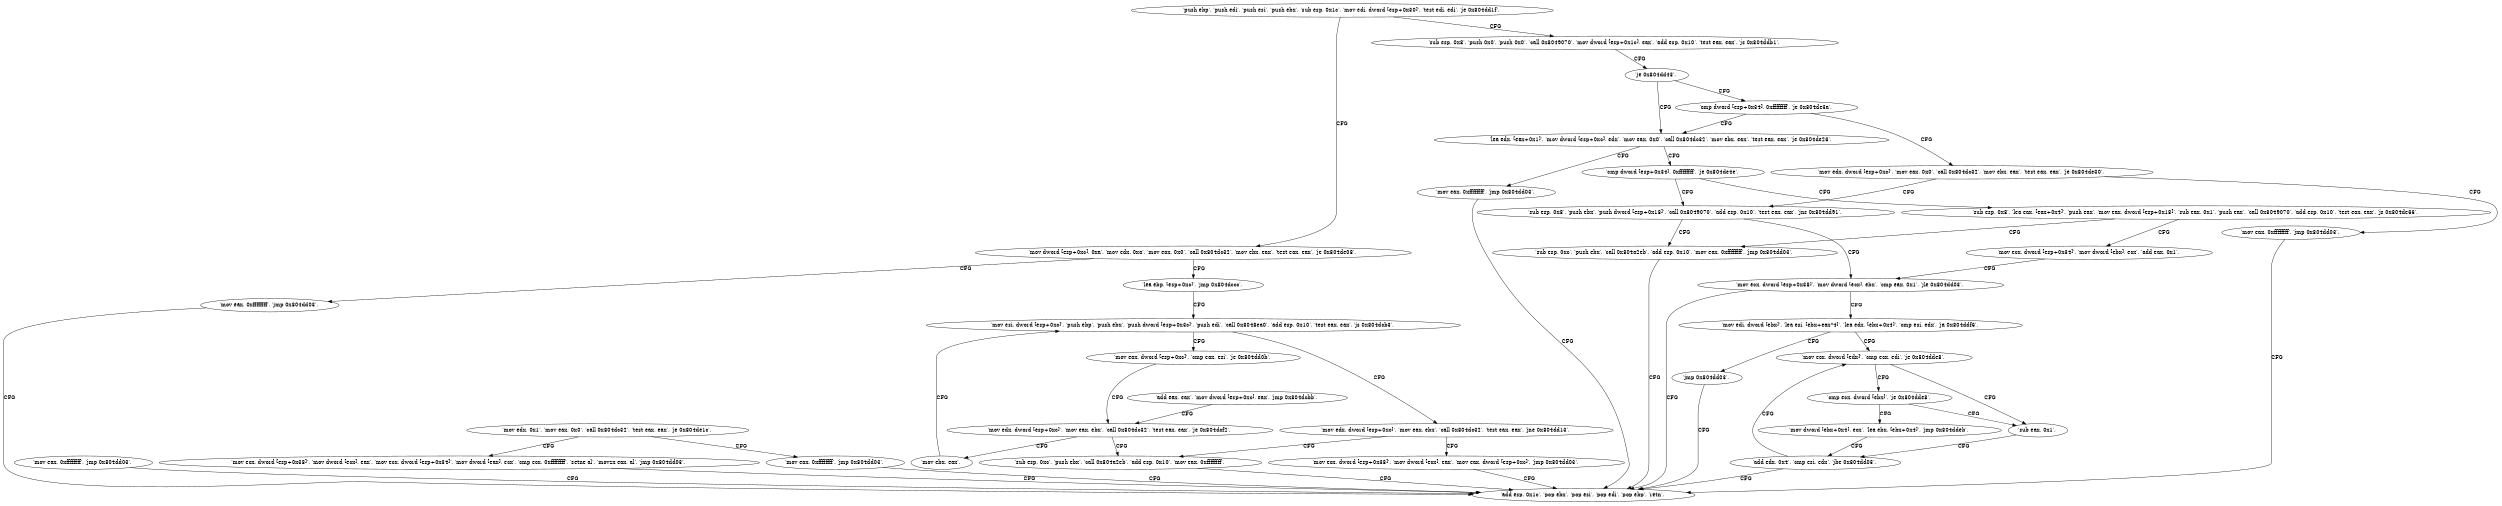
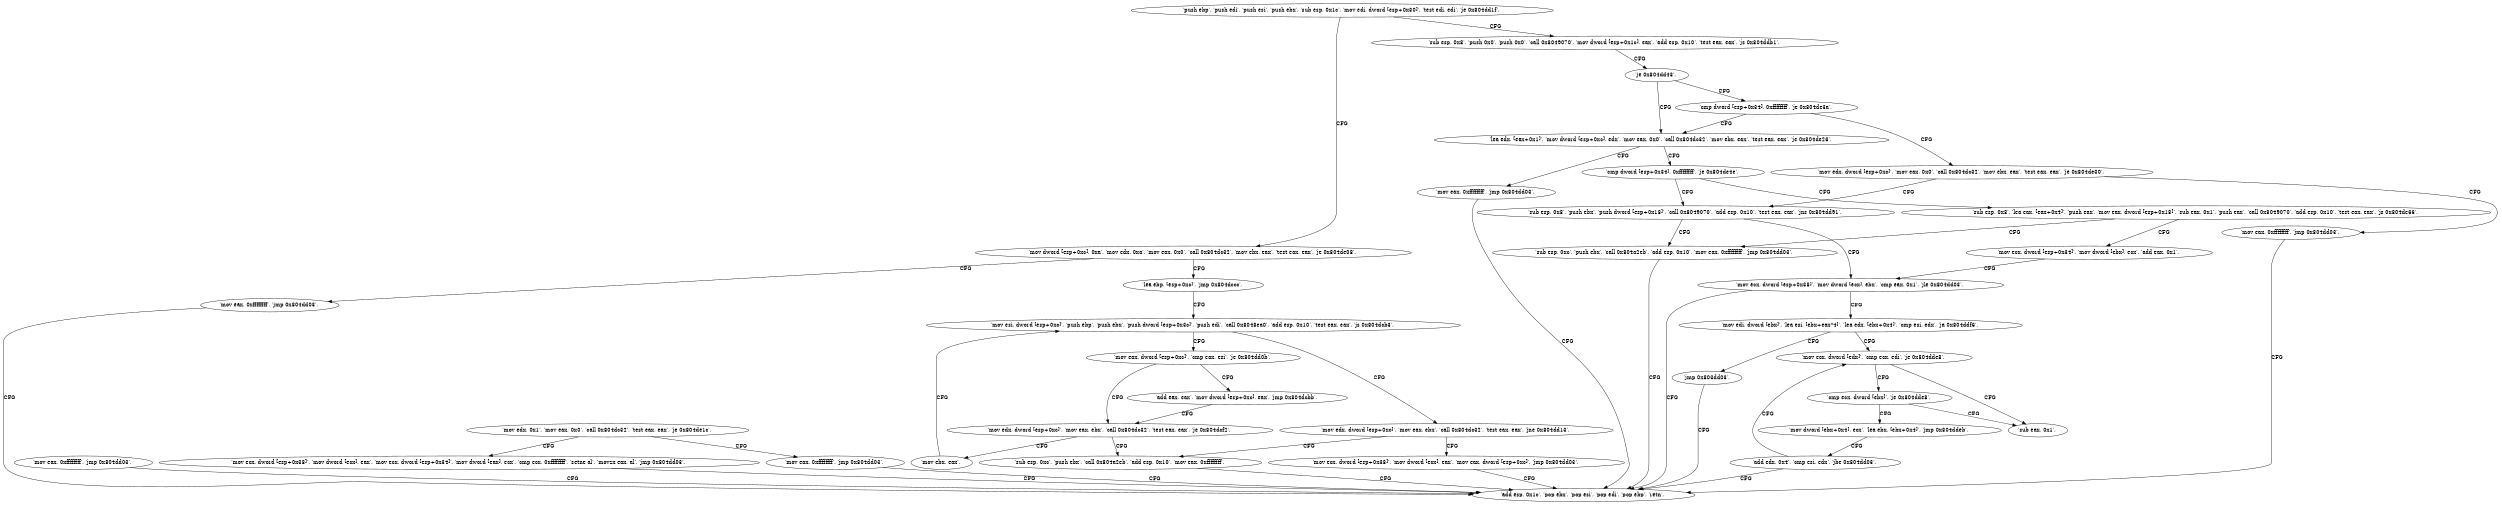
edge "'mov eax, dword [esp+0xc]', 'cmp eax, esi', 'je 0x804dd0b'," -> "'add eax, eax', 'mov dword [esp+0xc], eax', 'jmp 0x804dcbb',": added, label "CFG"
node "'jmp 0x804dd03',": label "'jmp 0x804dd03'," -> "'jmp 0x803dd03',"
edge "'sub eax, 0x1'," -> "'add edx, 0x4', 'cmp esi, edx', 'jbe 0x804dd03',": removed, label "CFG"
